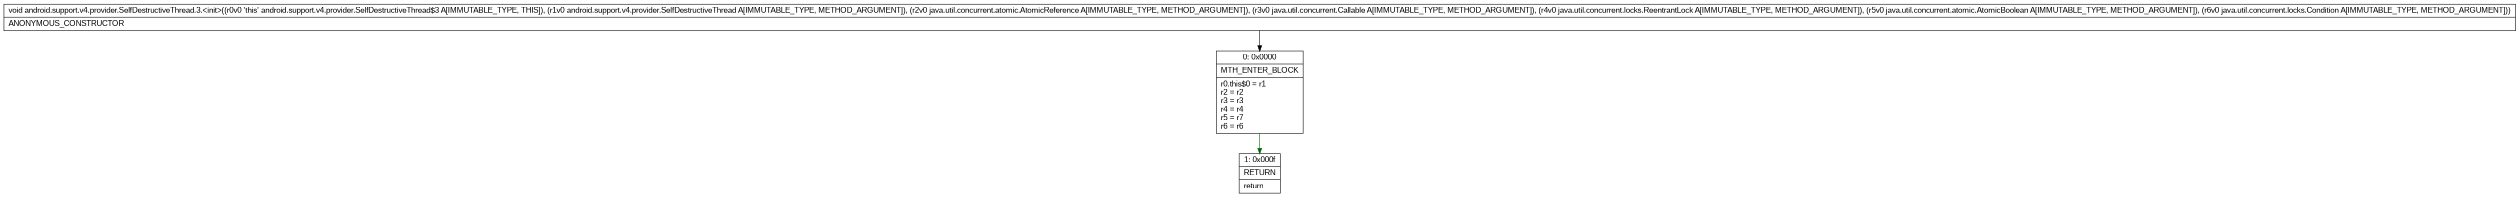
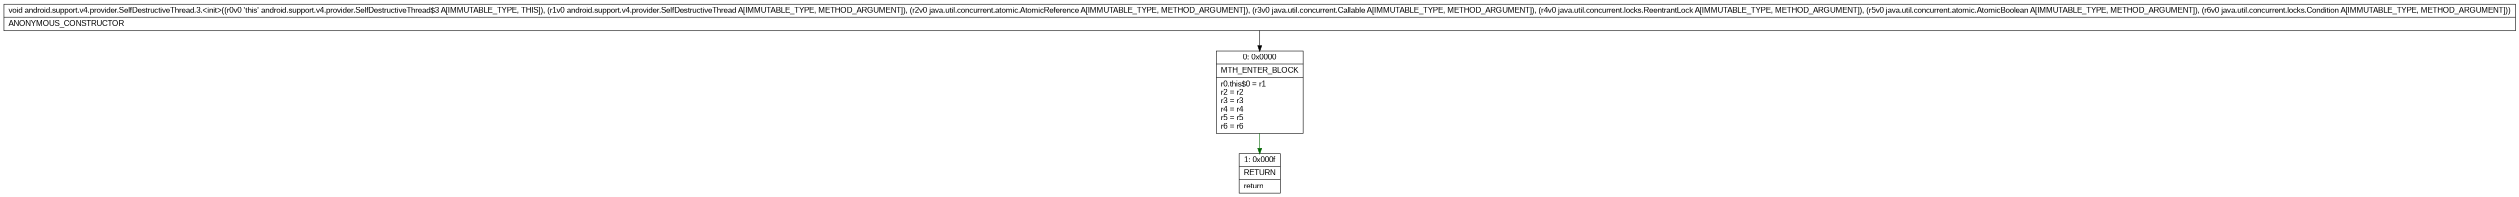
node "0: 0x0000": text "r5 = r7" -> "r5 = r5"
